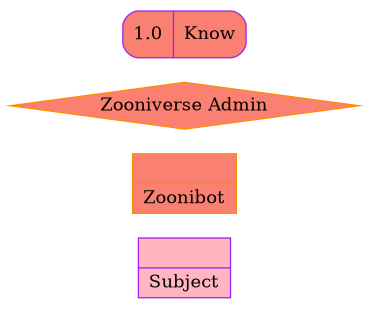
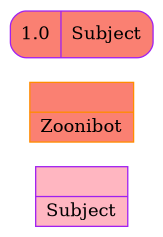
node "1.0": text "Know" -> "Subject"
node "Zooniverse Admin": removed
